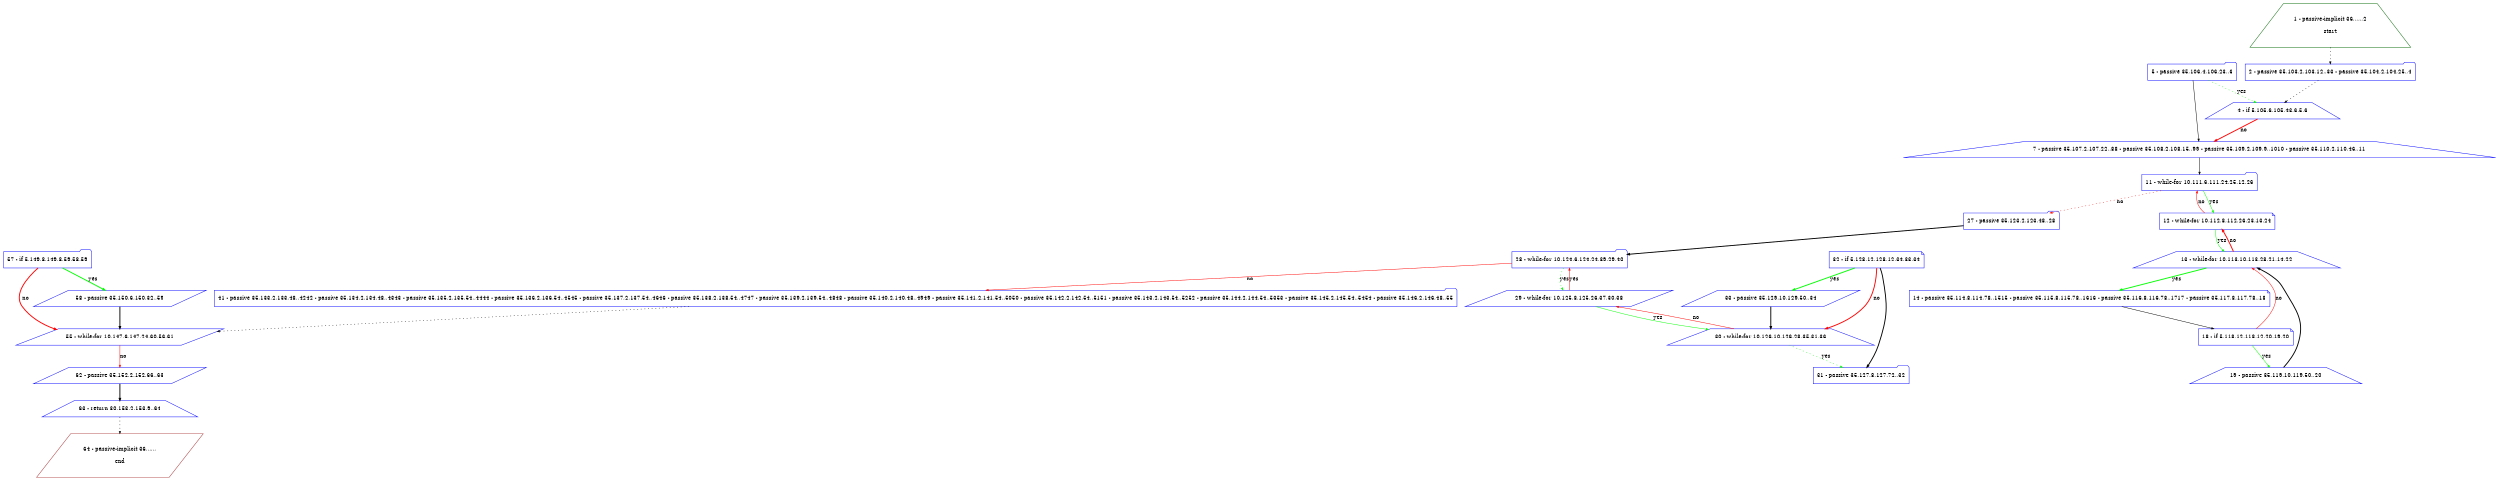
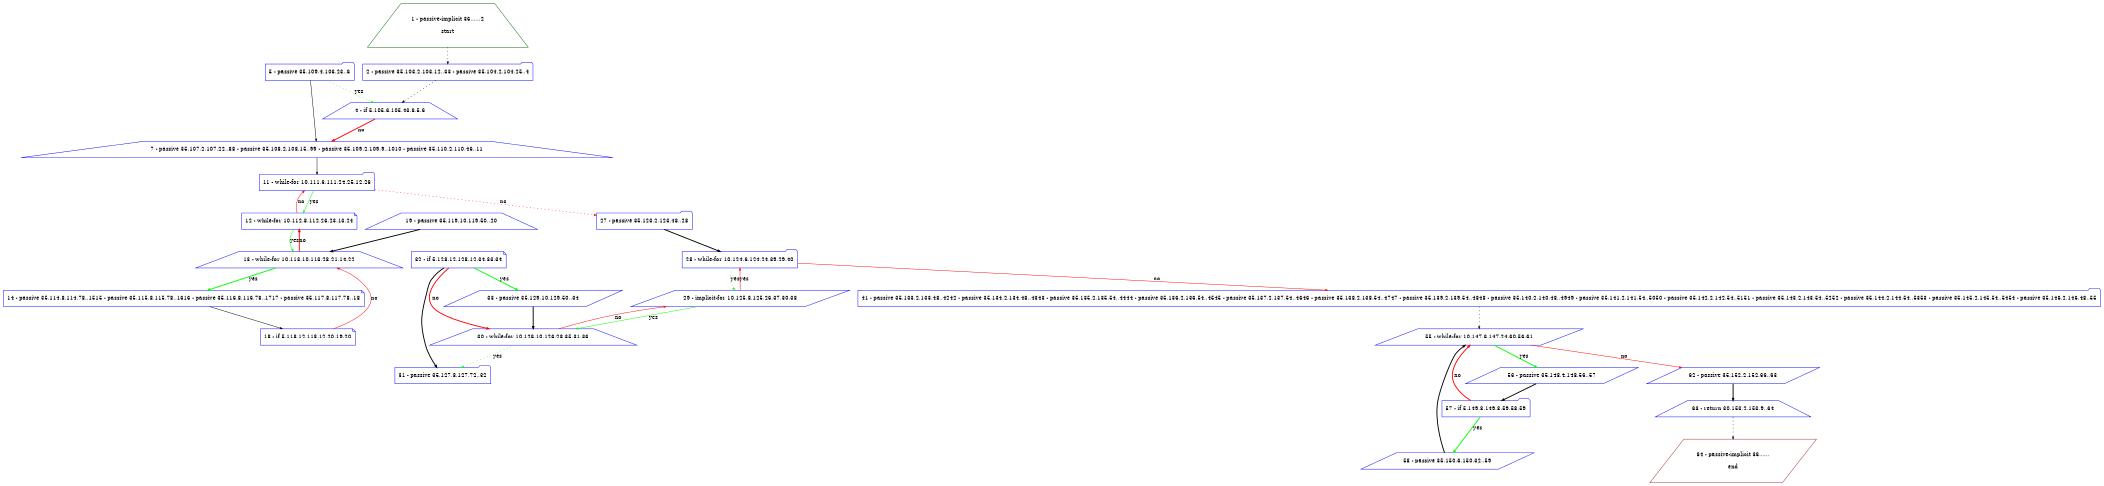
node "5 - passive 35,106,4,106,23,,6": label "5 - passive 35,106,4,106,23,,6" -> "5 - passive 35,109,4,106,23,,6"
node "29 - while-for 10,125,8,125,26,37,30,38": label "29 - while-for 10,125,8,125,26,37,30,38" -> "29 - implicit-for 10,125,8,125,26,37,30,38"
edge "18 - if 5,118,12,118,12,20,19,20" -> "19 - passive 35,119,10,119,50,,20": removed, label "yes"
node "56 - passive 35,148,4,148,56,,57": added
